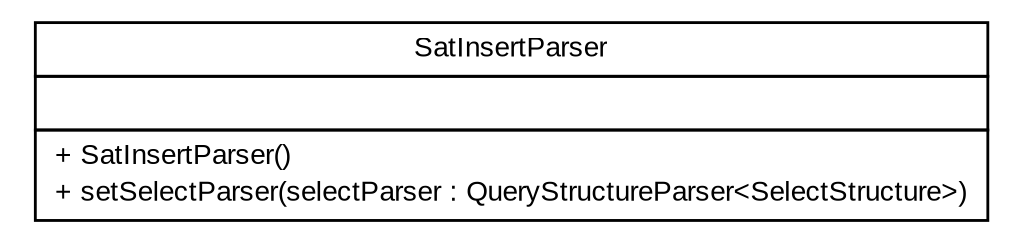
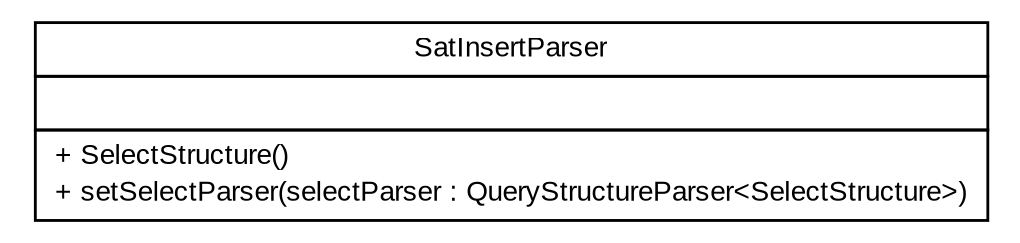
node "SatInsertParser": text "+ SatInsertParser()" -> "+ SelectStructure()"
